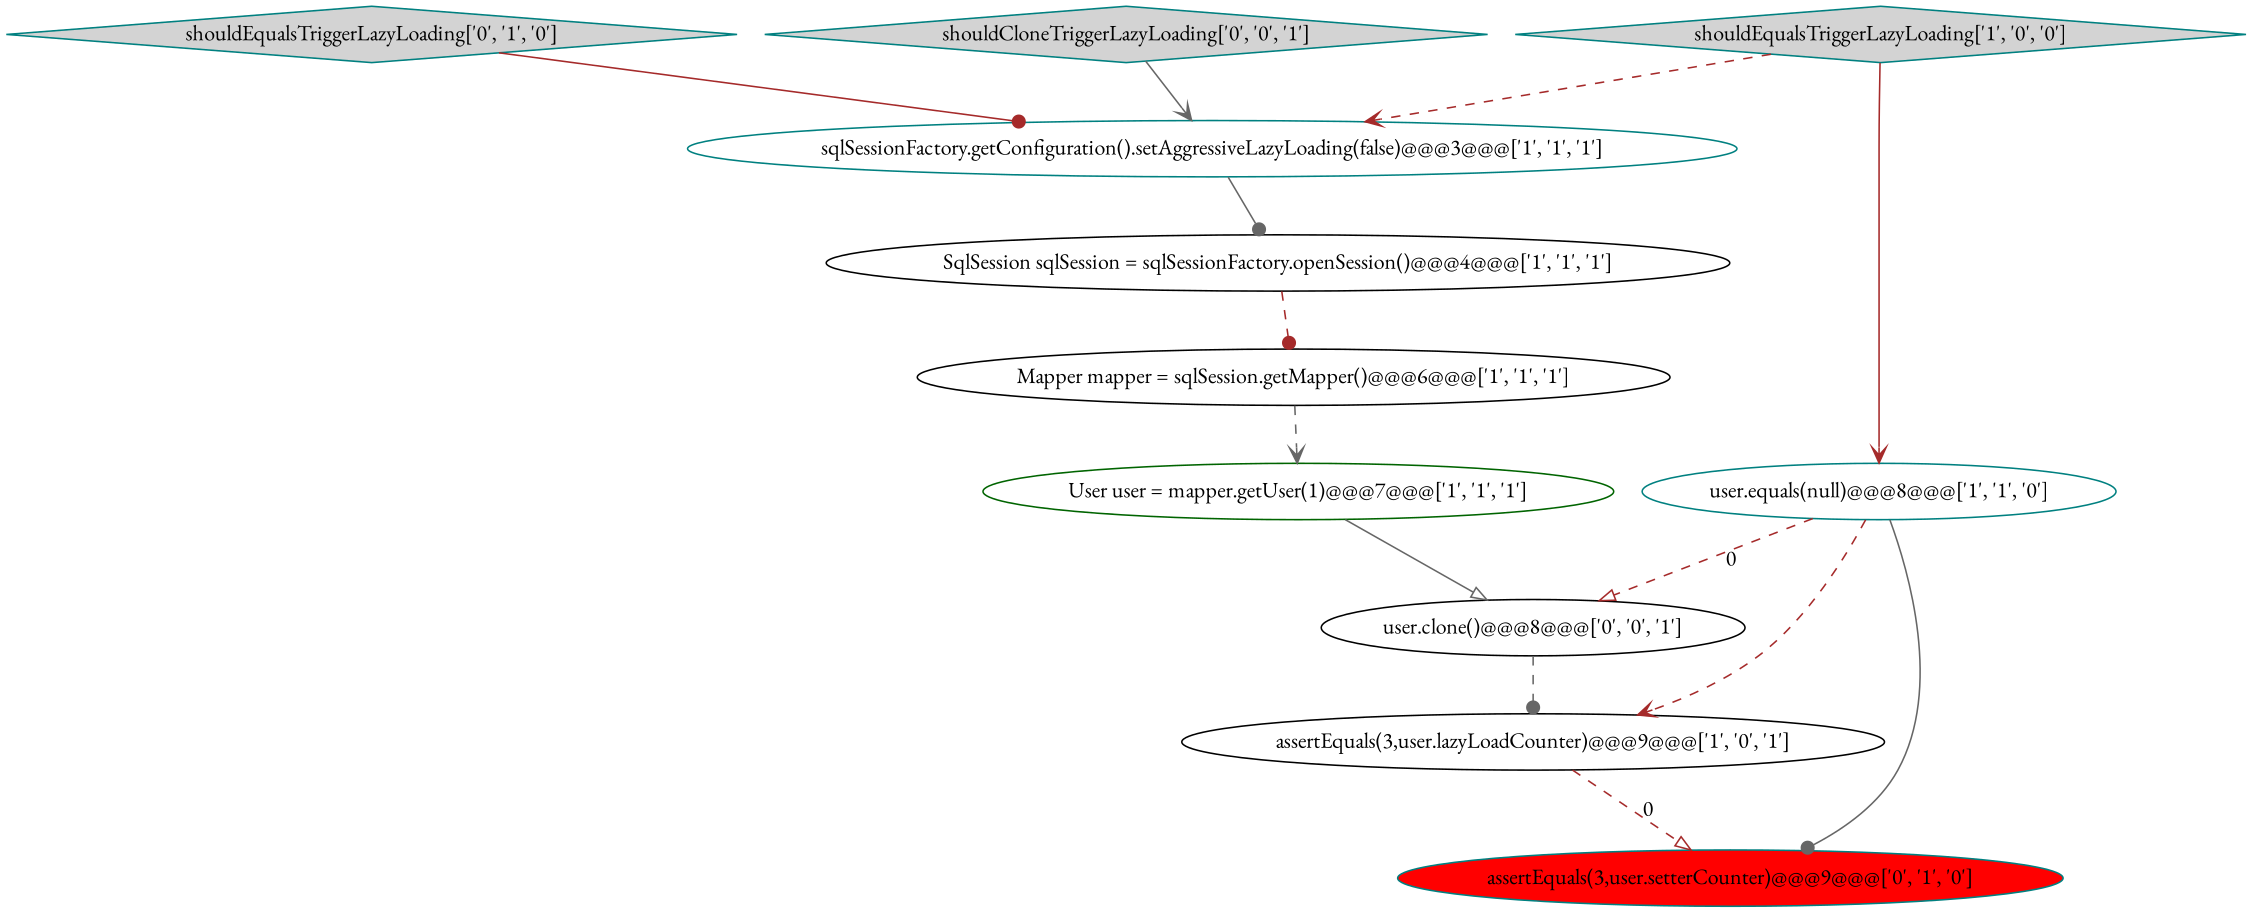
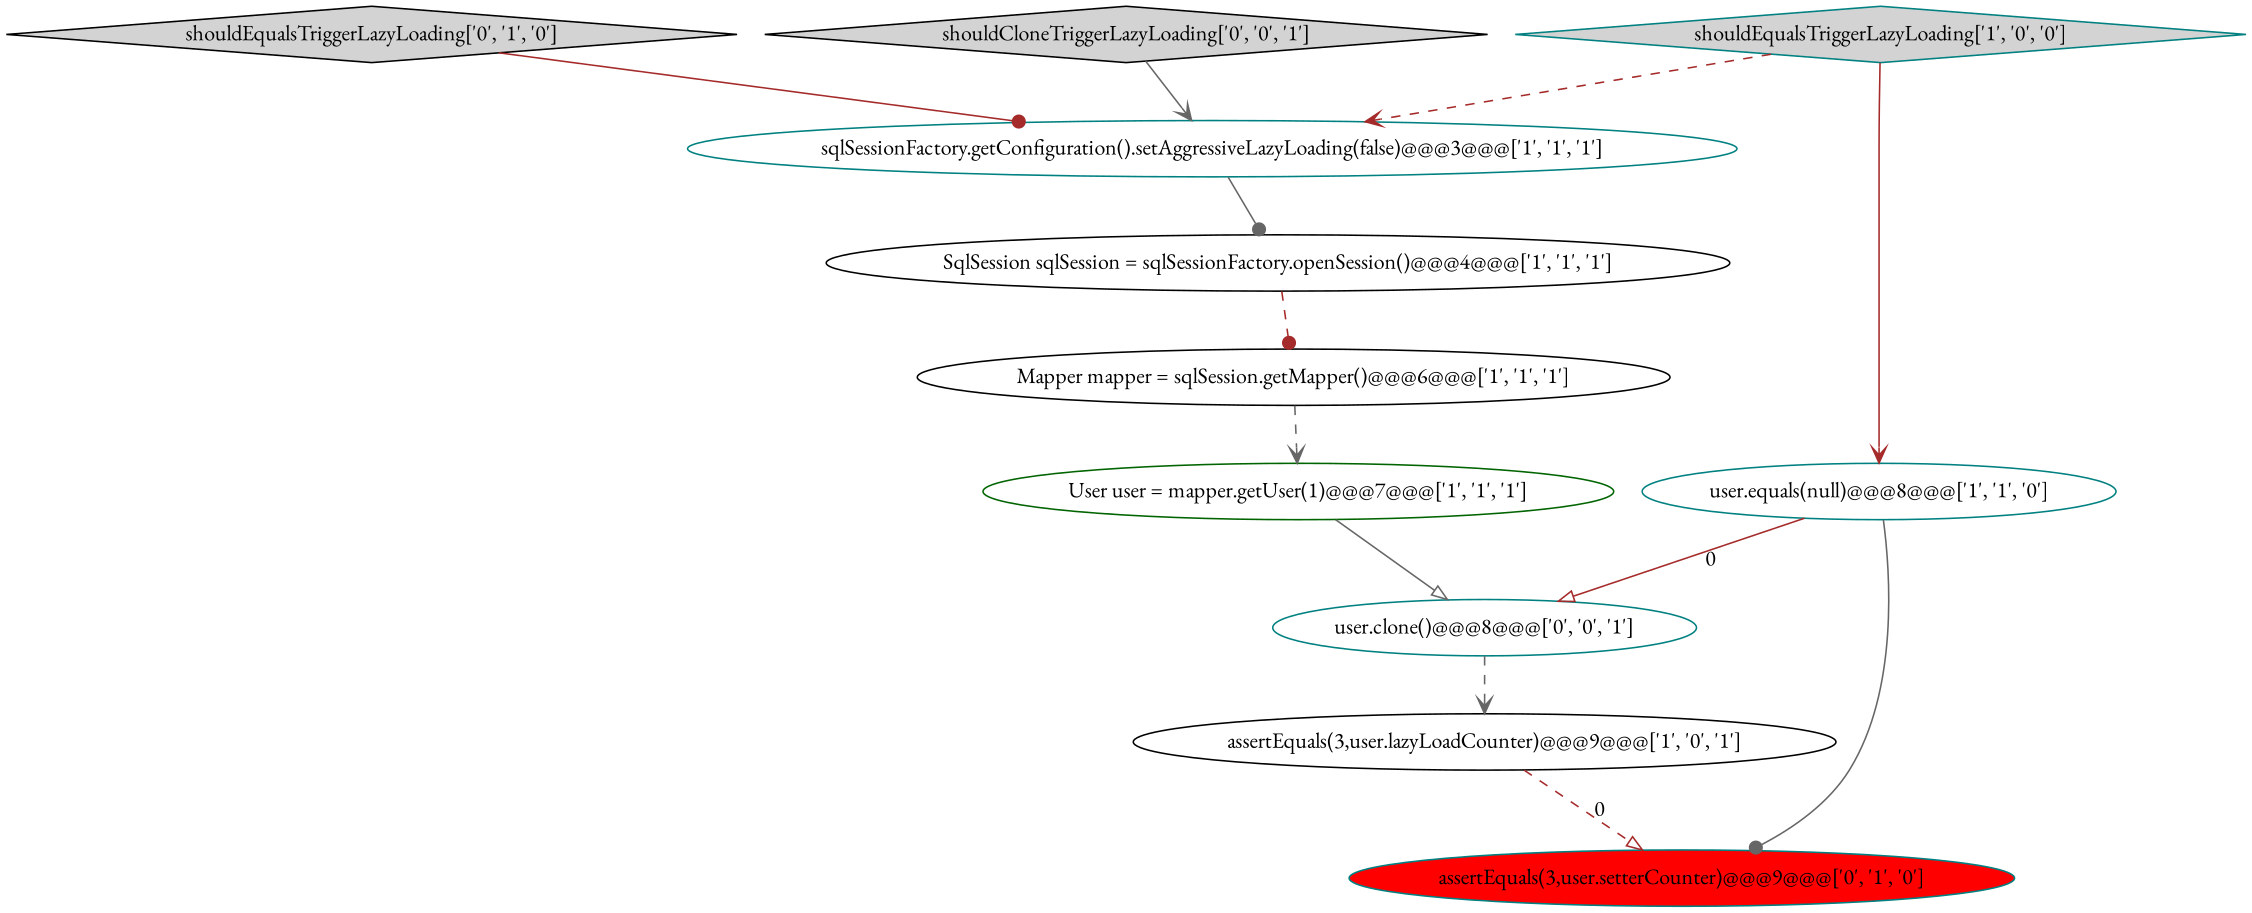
node "shouldEqualsTriggerLazyLoading['0', '1', '0']": color teal -> black
node "shouldCloneTriggerLazyLoading['0', '0', '1']": color teal -> black
edge "user.equals(null)@@@8@@@['1', '1', '0']" -> "user.clone()@@@8@@@['0', '0', '1']": style dashed -> solid
node "user.clone()@@@8@@@['0', '0', '1']": color black -> teal
edge "user.equals(null)@@@8@@@['1', '1', '0']" -> "assertEquals(3,user.lazyLoadCounter)@@@9@@@['1', '0', '1']": removed
edge "user.clone()@@@8@@@['0', '0', '1']" -> "assertEquals(3,user.lazyLoadCounter)@@@9@@@['1', '0', '1']": arrowhead dot -> vee
